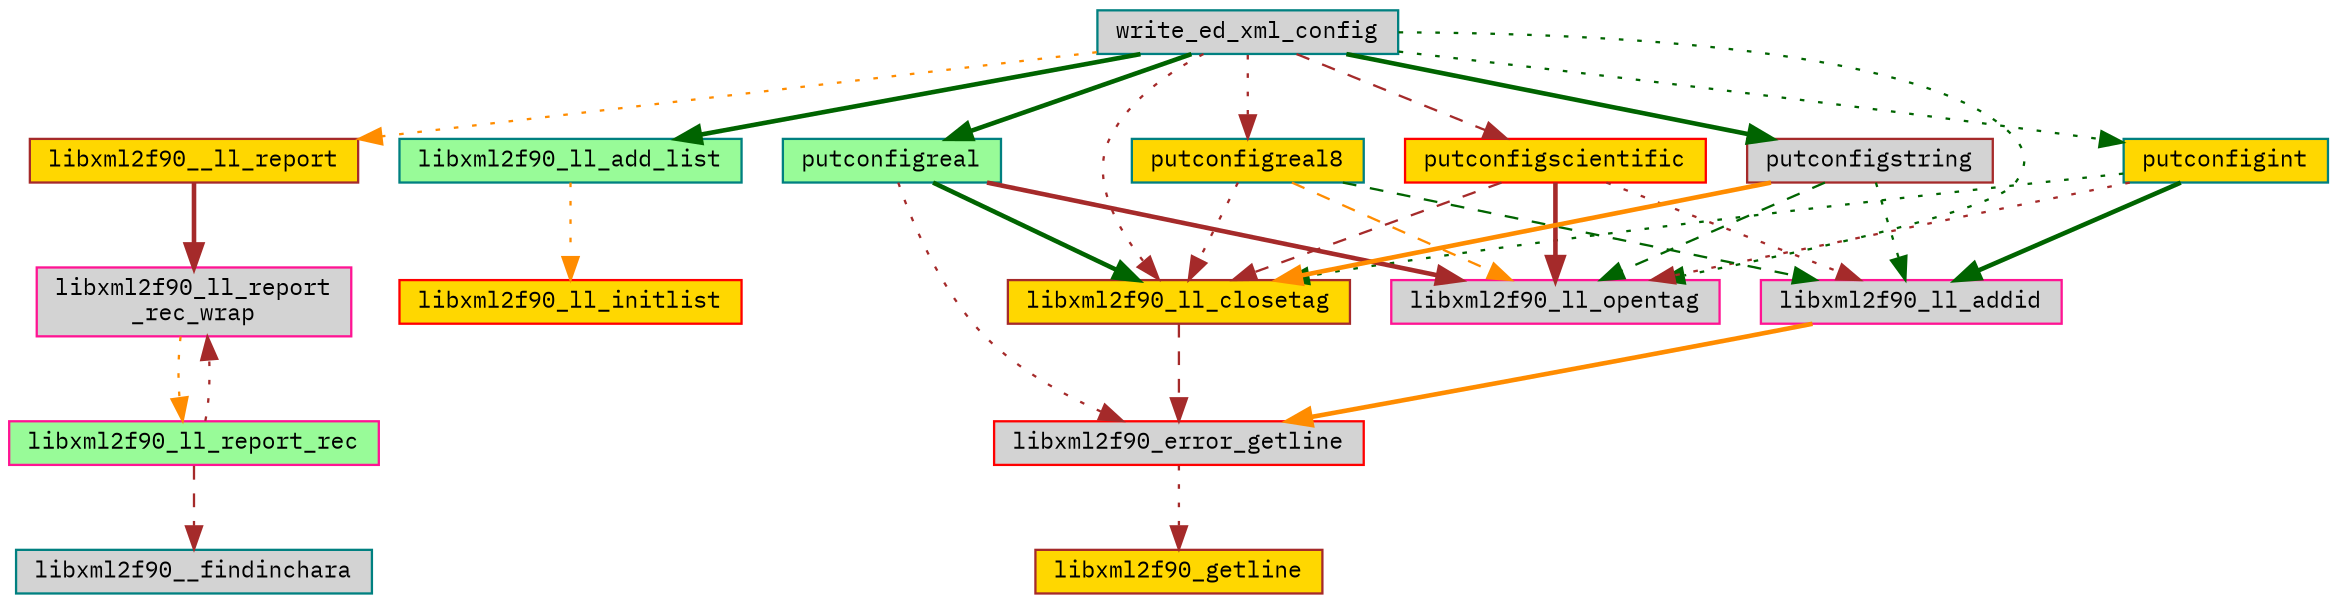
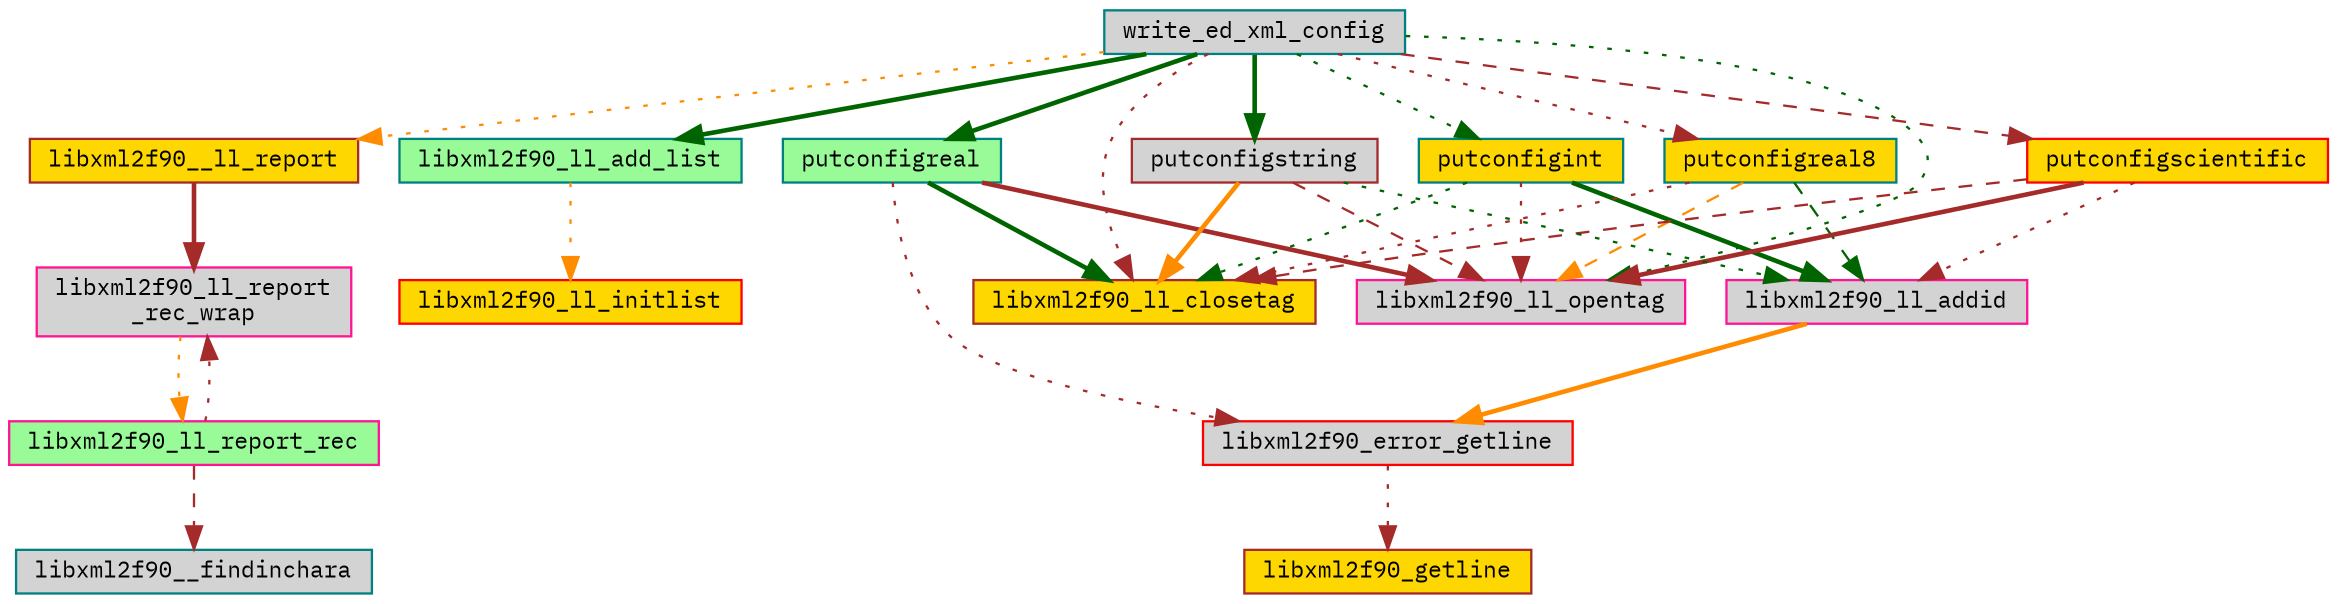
edge "putconfigstring" -> "libxml2f90_ll_opentag": color darkgreen -> brown
edge "libxml2f90_ll_closetag" -> "libxml2f90_error_getline": removed
